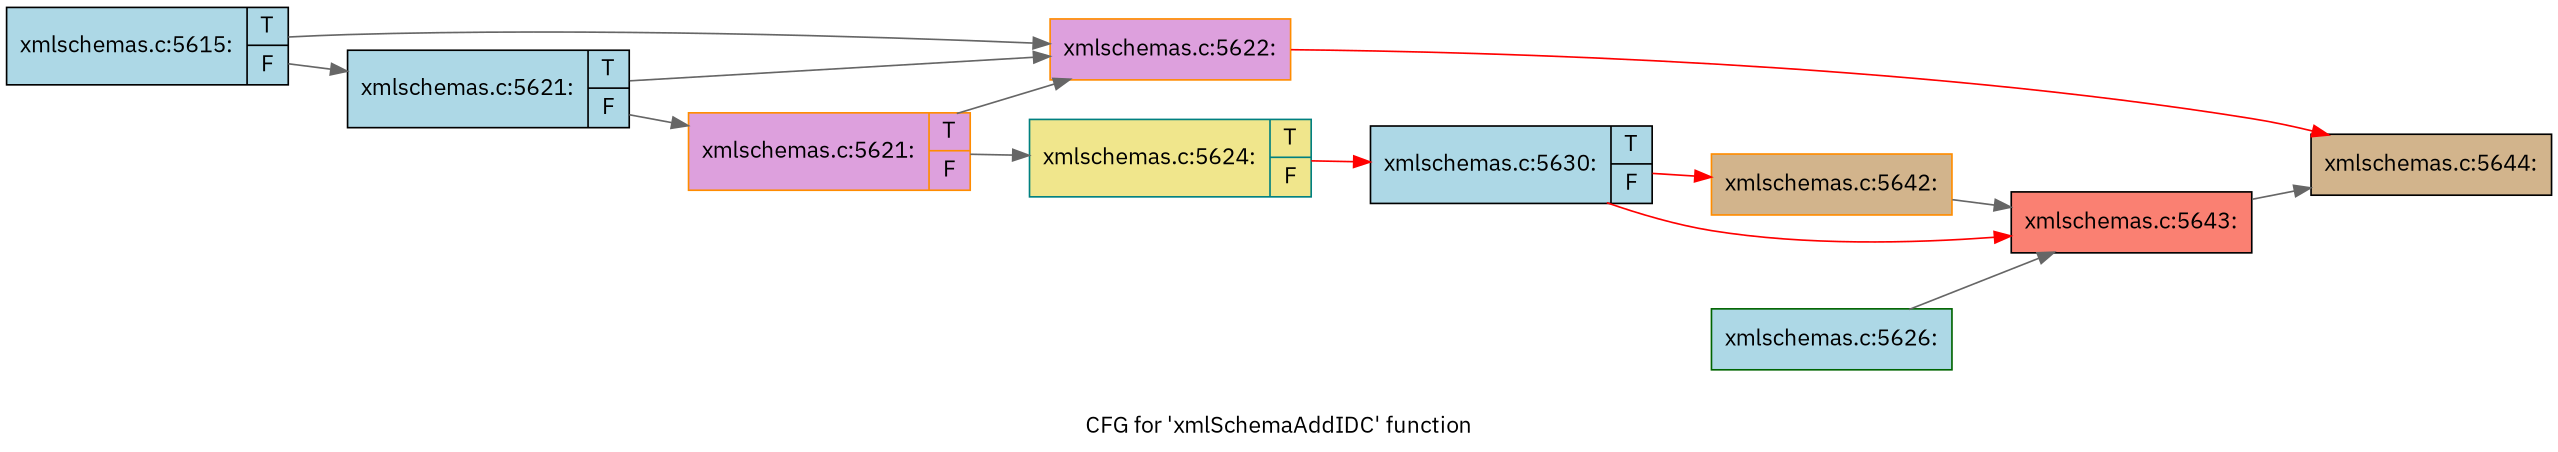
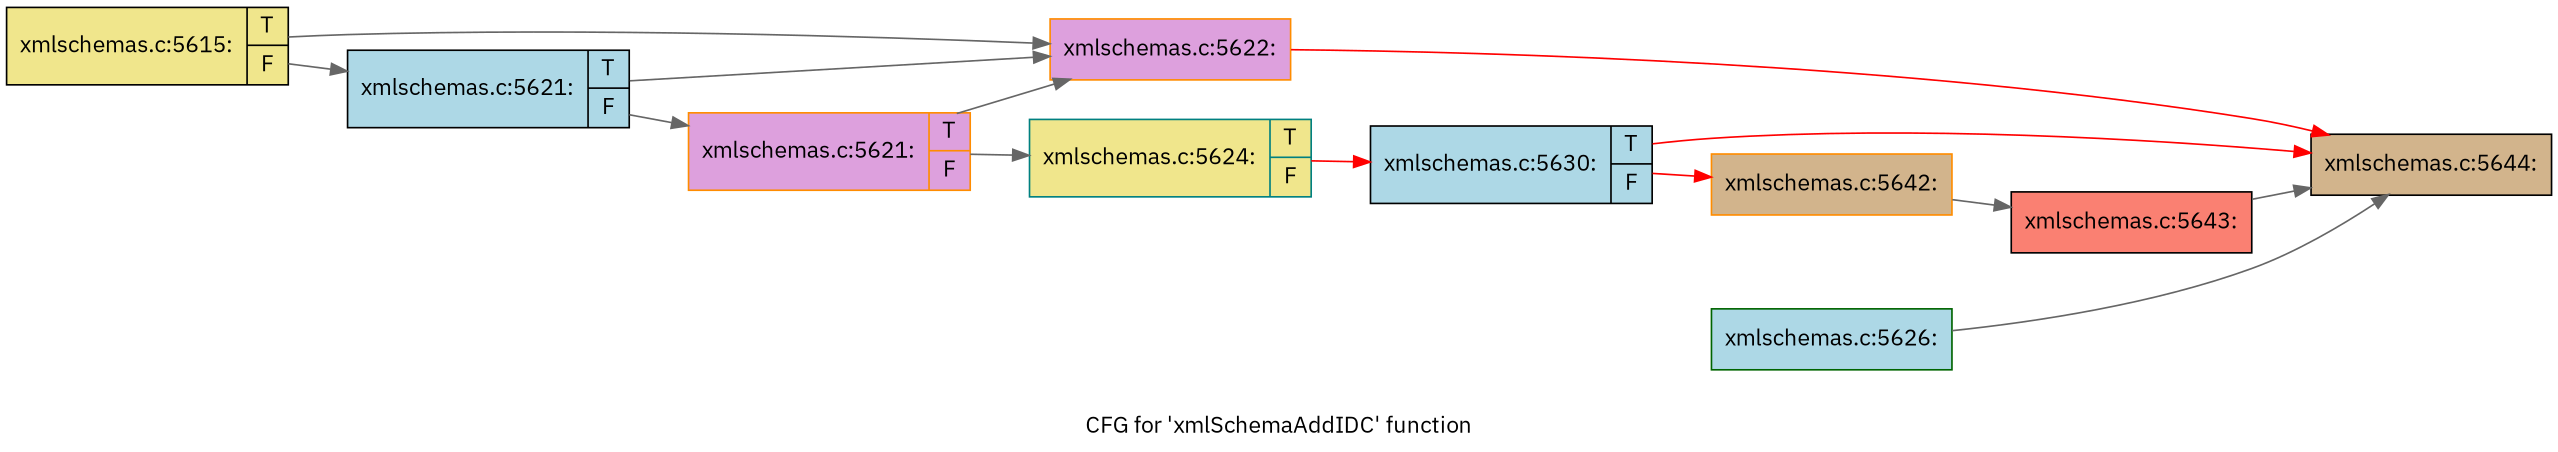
node "xmlschemas.c:5615:": fillcolor lightblue -> khaki
edge "xmlschemas.c:5630:" -> "xmlschemas.c:5643:": now "xmlschemas.c:5630:" -> "xmlschemas.c:5644:"
edge "xmlschemas.c:5626:" -> "xmlschemas.c:5643:": now "xmlschemas.c:5626:" -> "xmlschemas.c:5644:"
